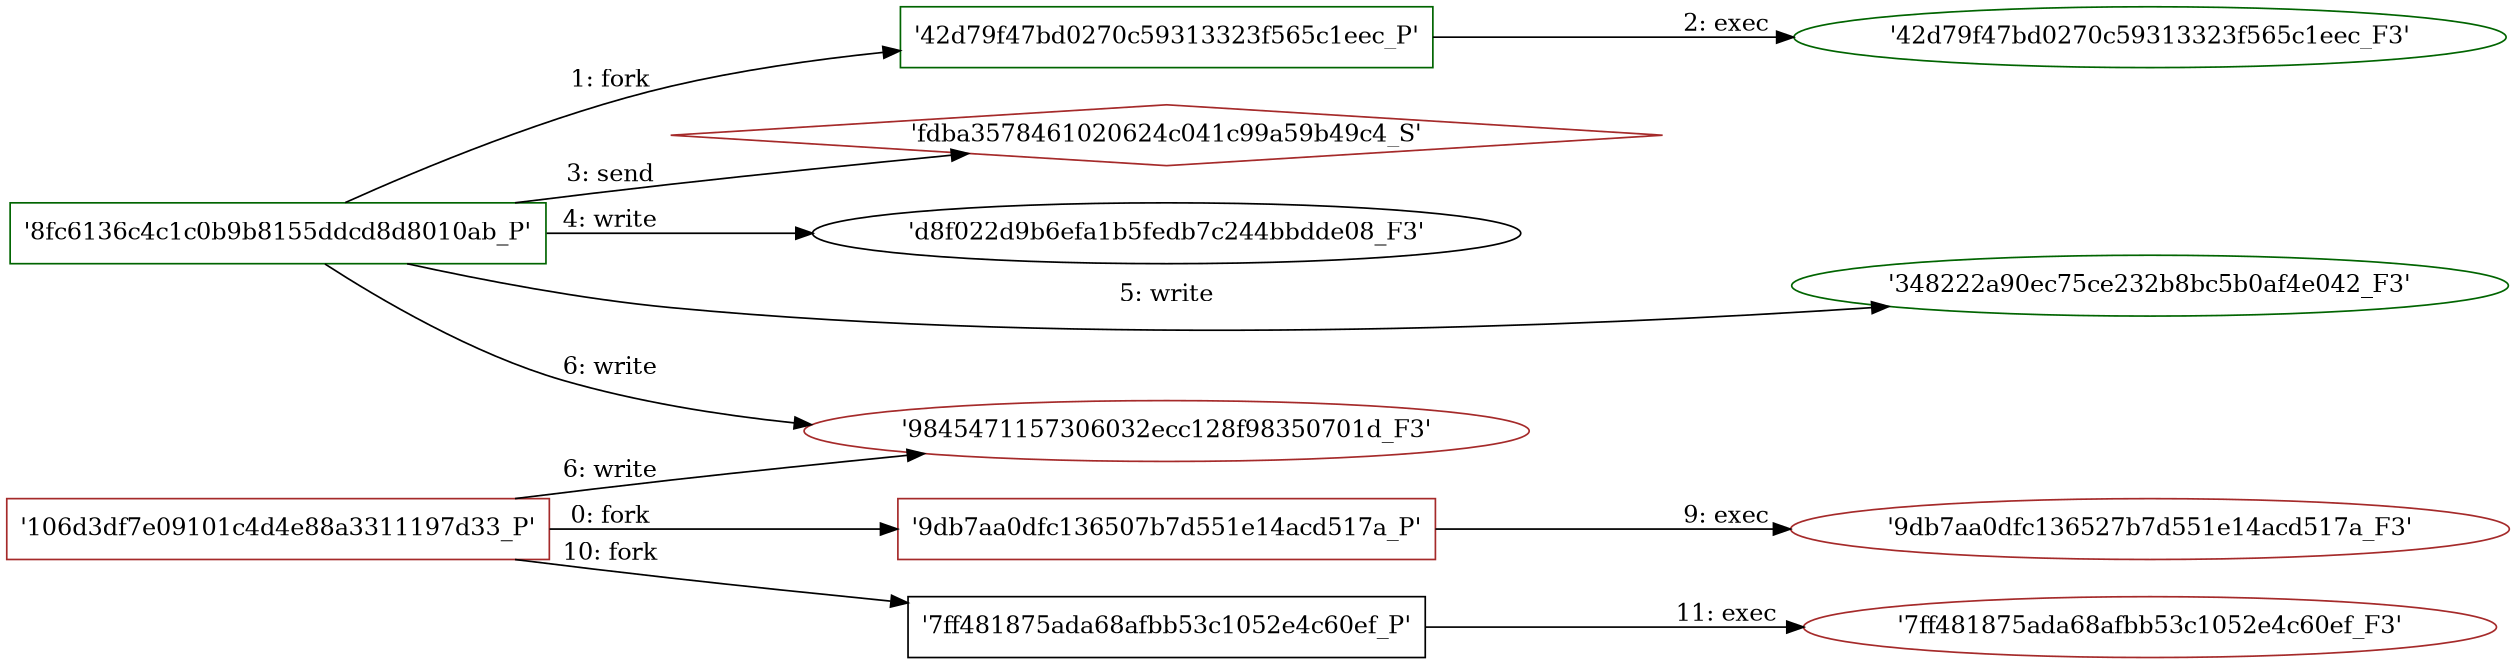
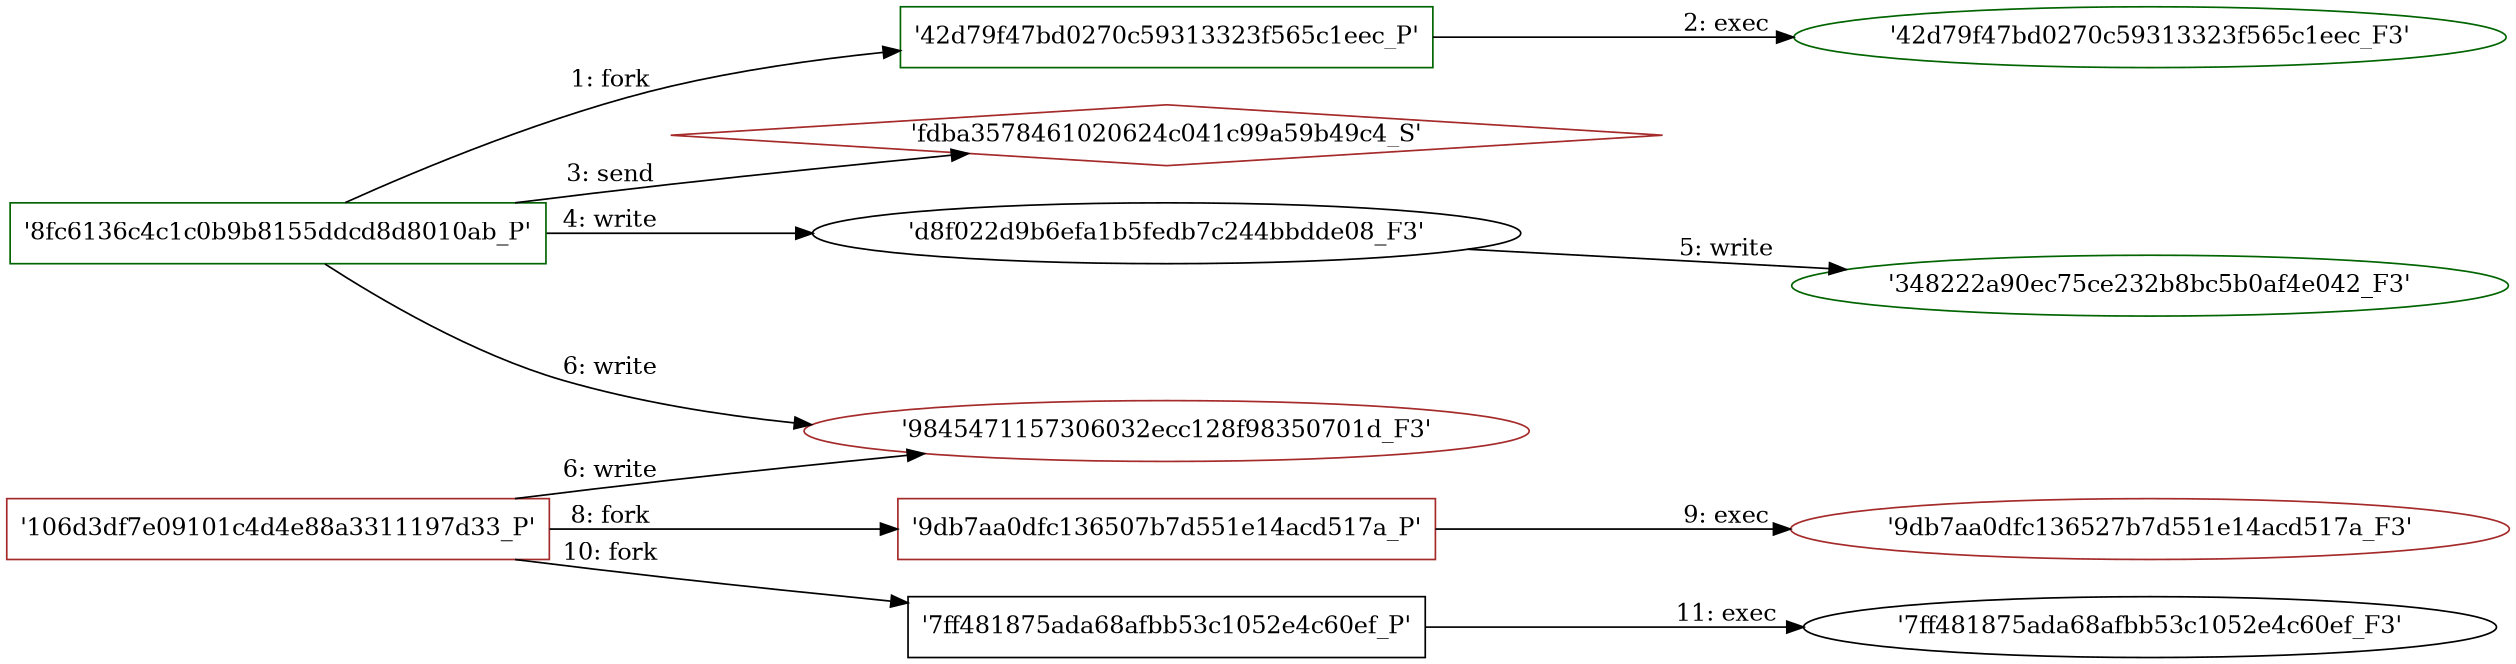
edge "'8fc6136c4c1c0b9b8155ddcd8d8010ab_P'" -> "'348222a90ec75ce232b8bc5b0af4e042_F3'": now "'d8f022d9b6efa1b5fedb7c244bbdde08_F3'" -> "'348222a90ec75ce232b8bc5b0af4e042_F3'"
edge "'106d3df7e09101c4d4e88a3311197d33_P'" -> "'9db7aa0dfc136507b7d551e14acd517a_P'": label "0: fork" -> "8: fork"
node "'7ff481875ada68afbb53c1052e4c60ef_F3'": color brown -> black
